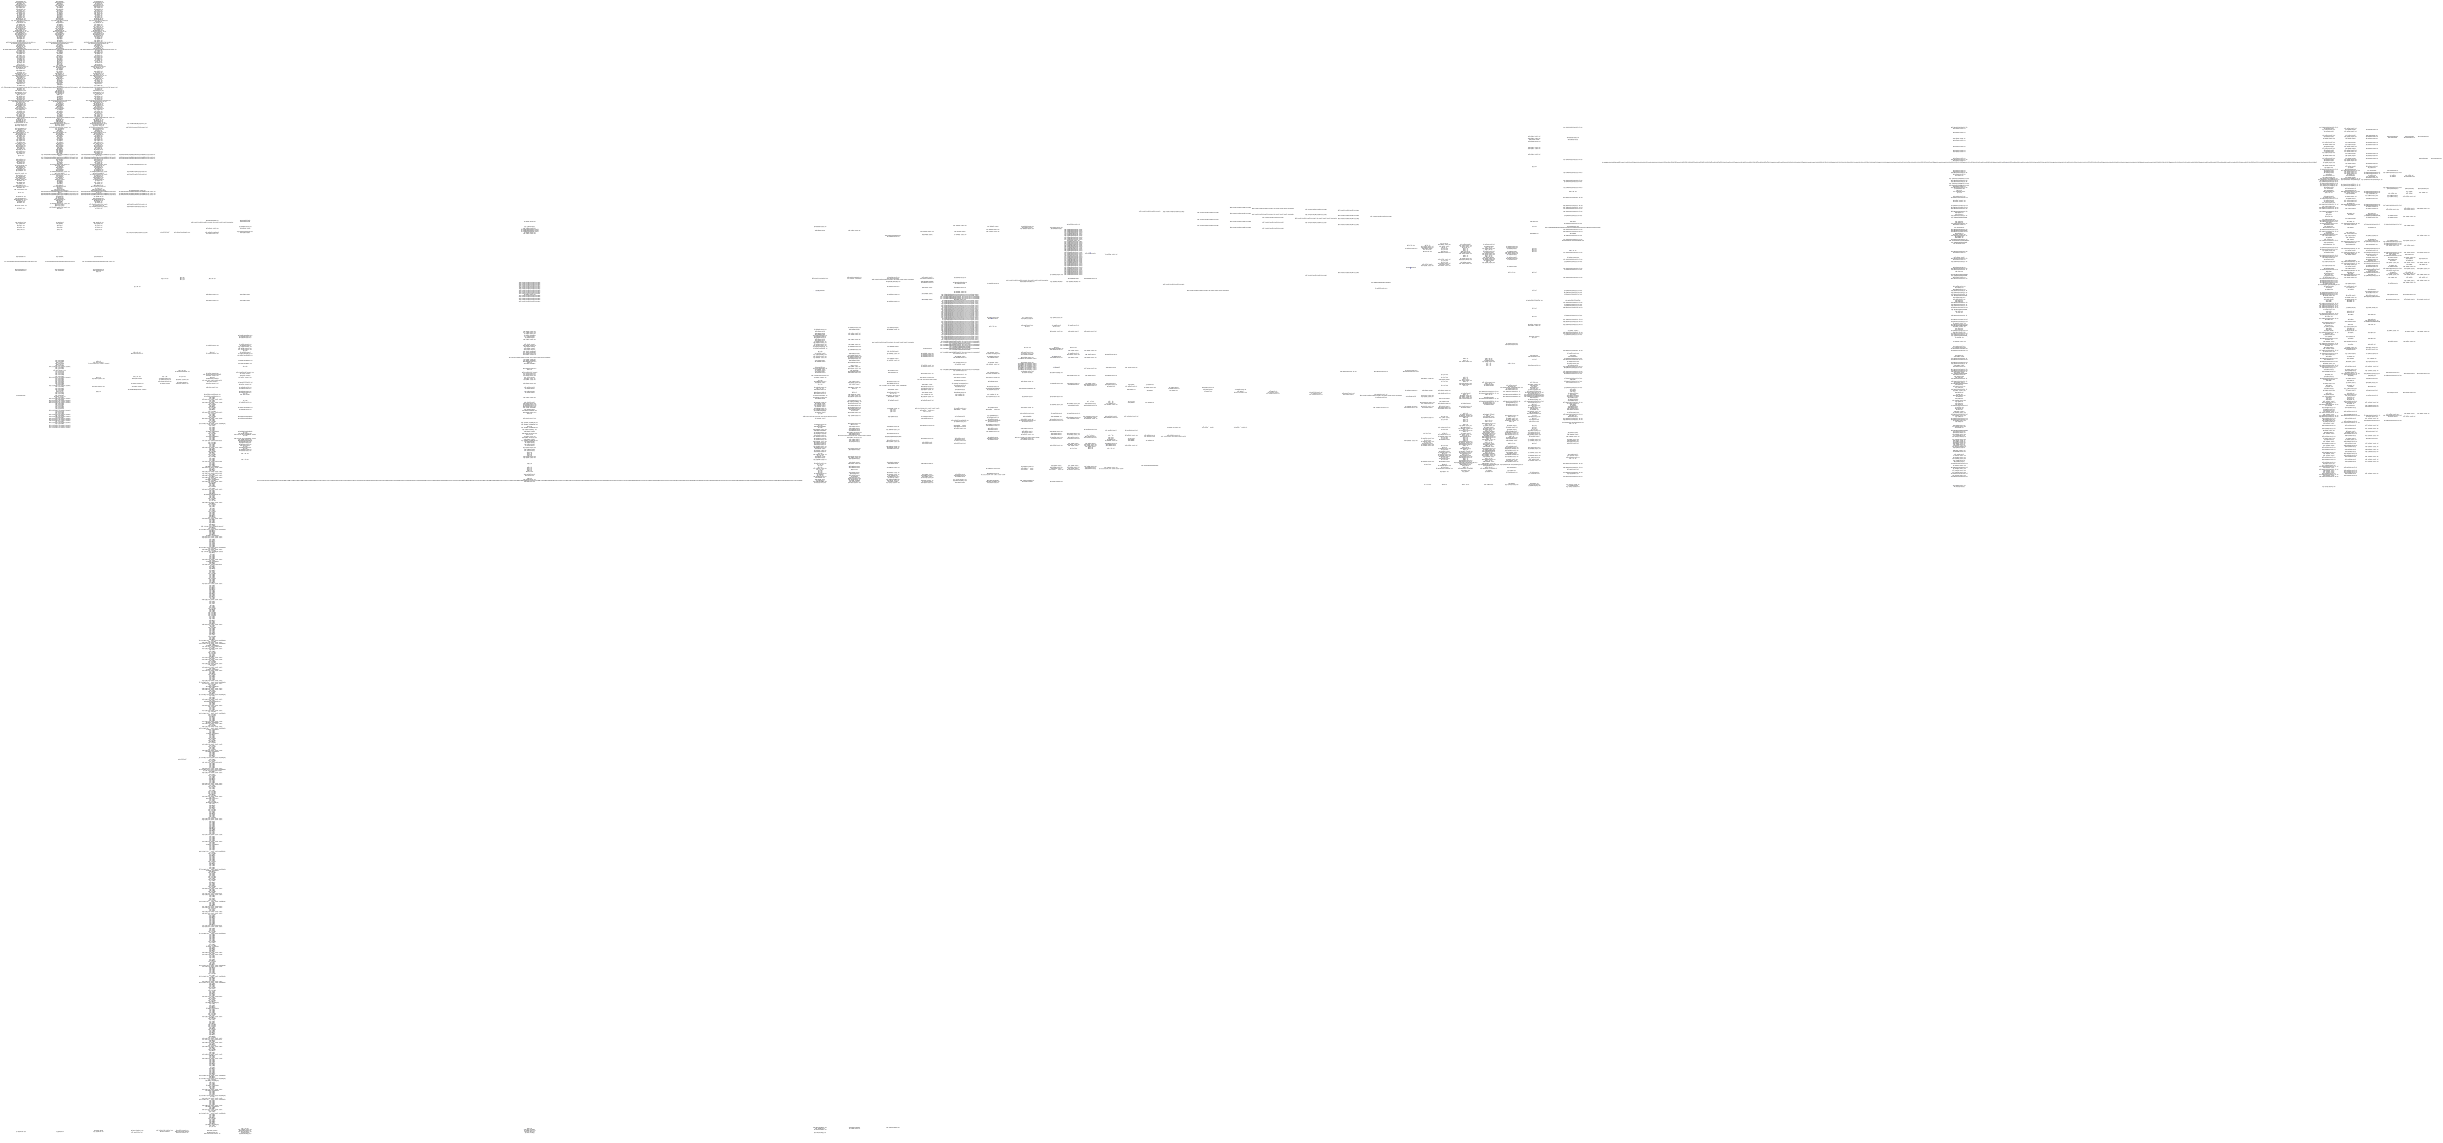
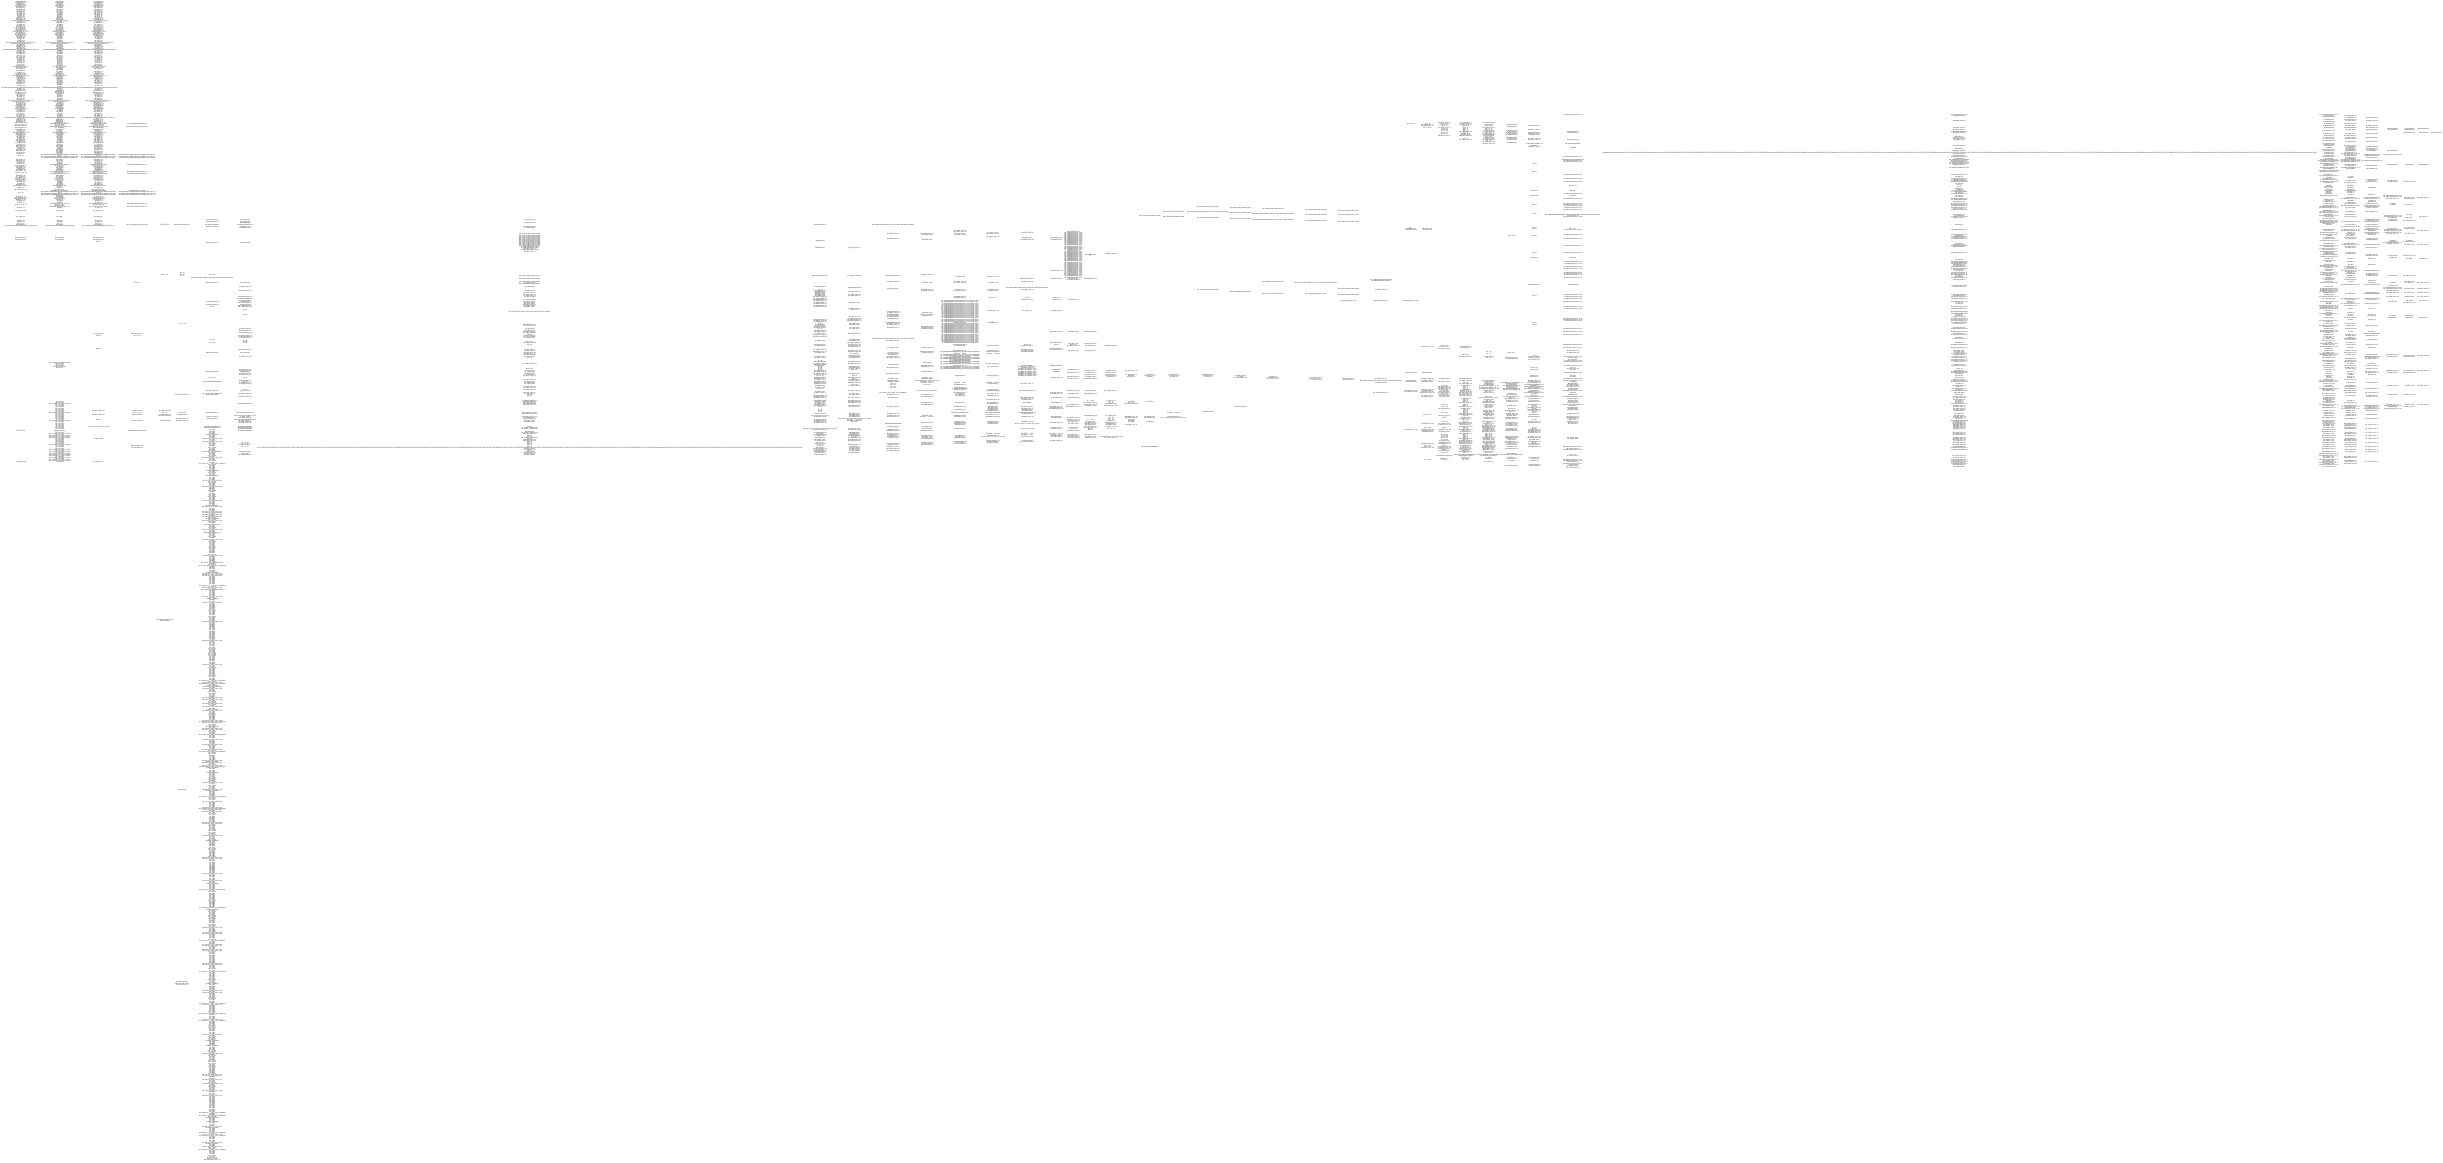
node "CE0x5a7ea80": removed
node "CE0x7fcb360": added
